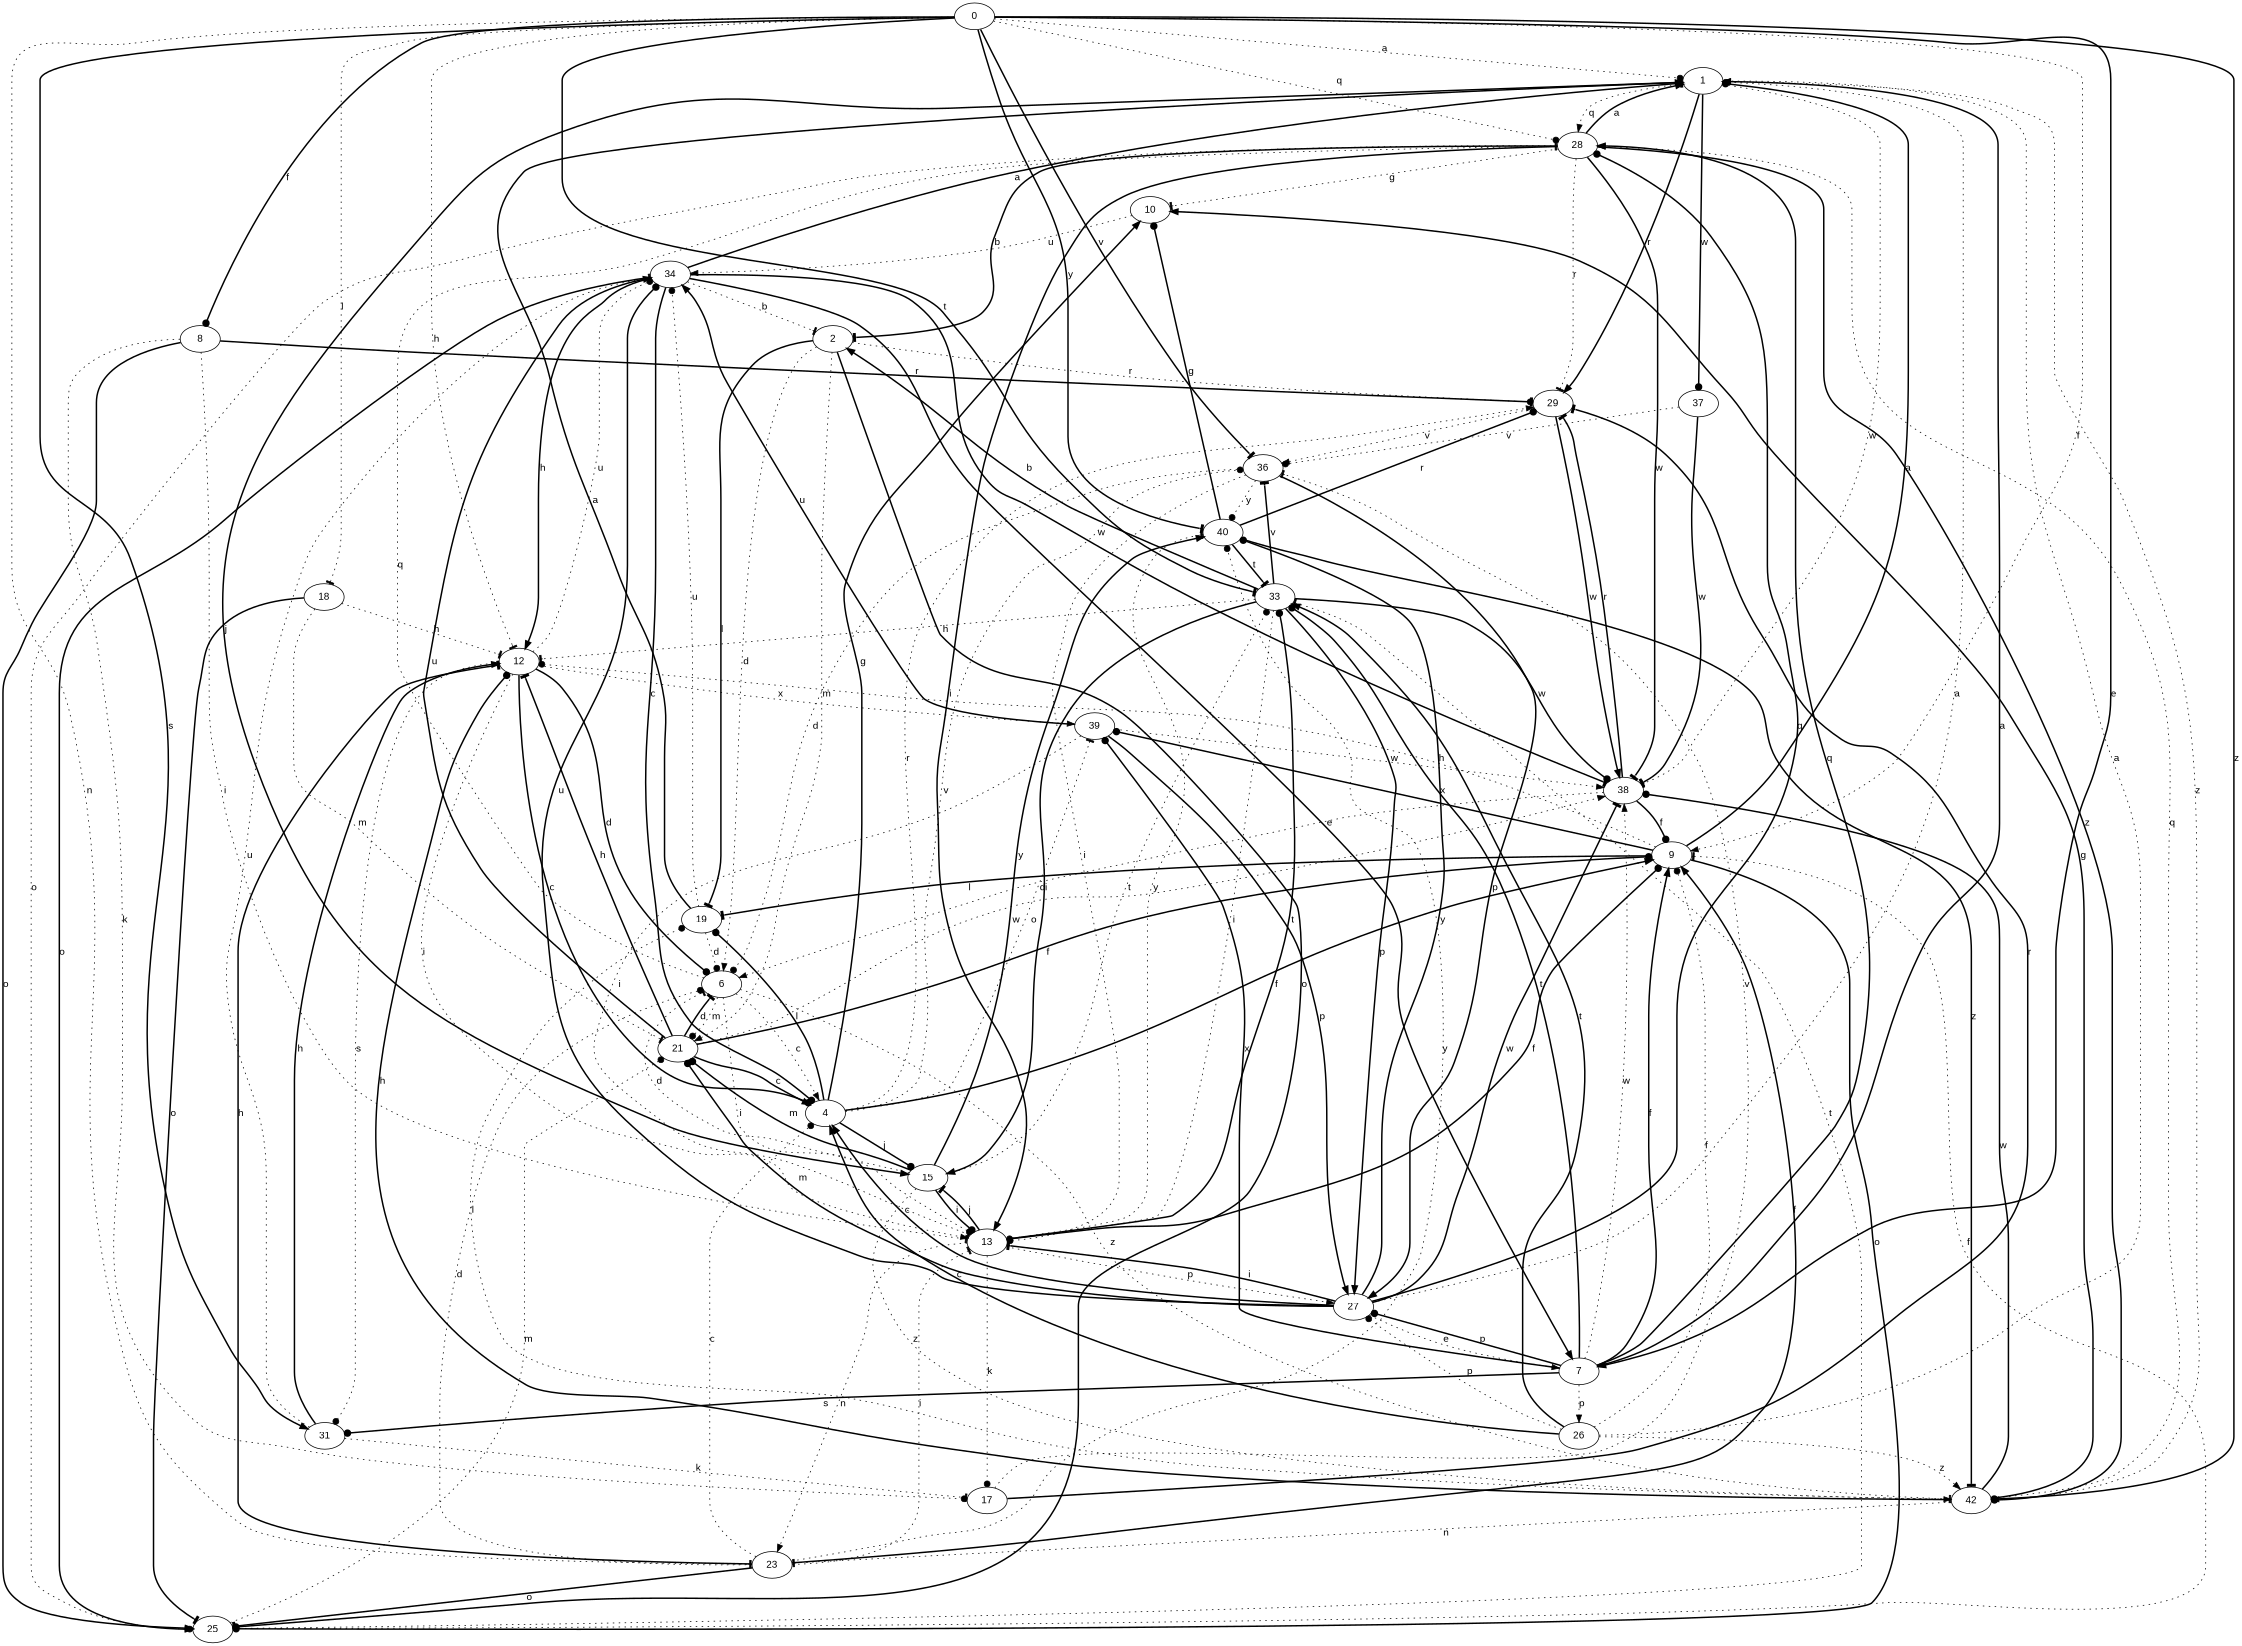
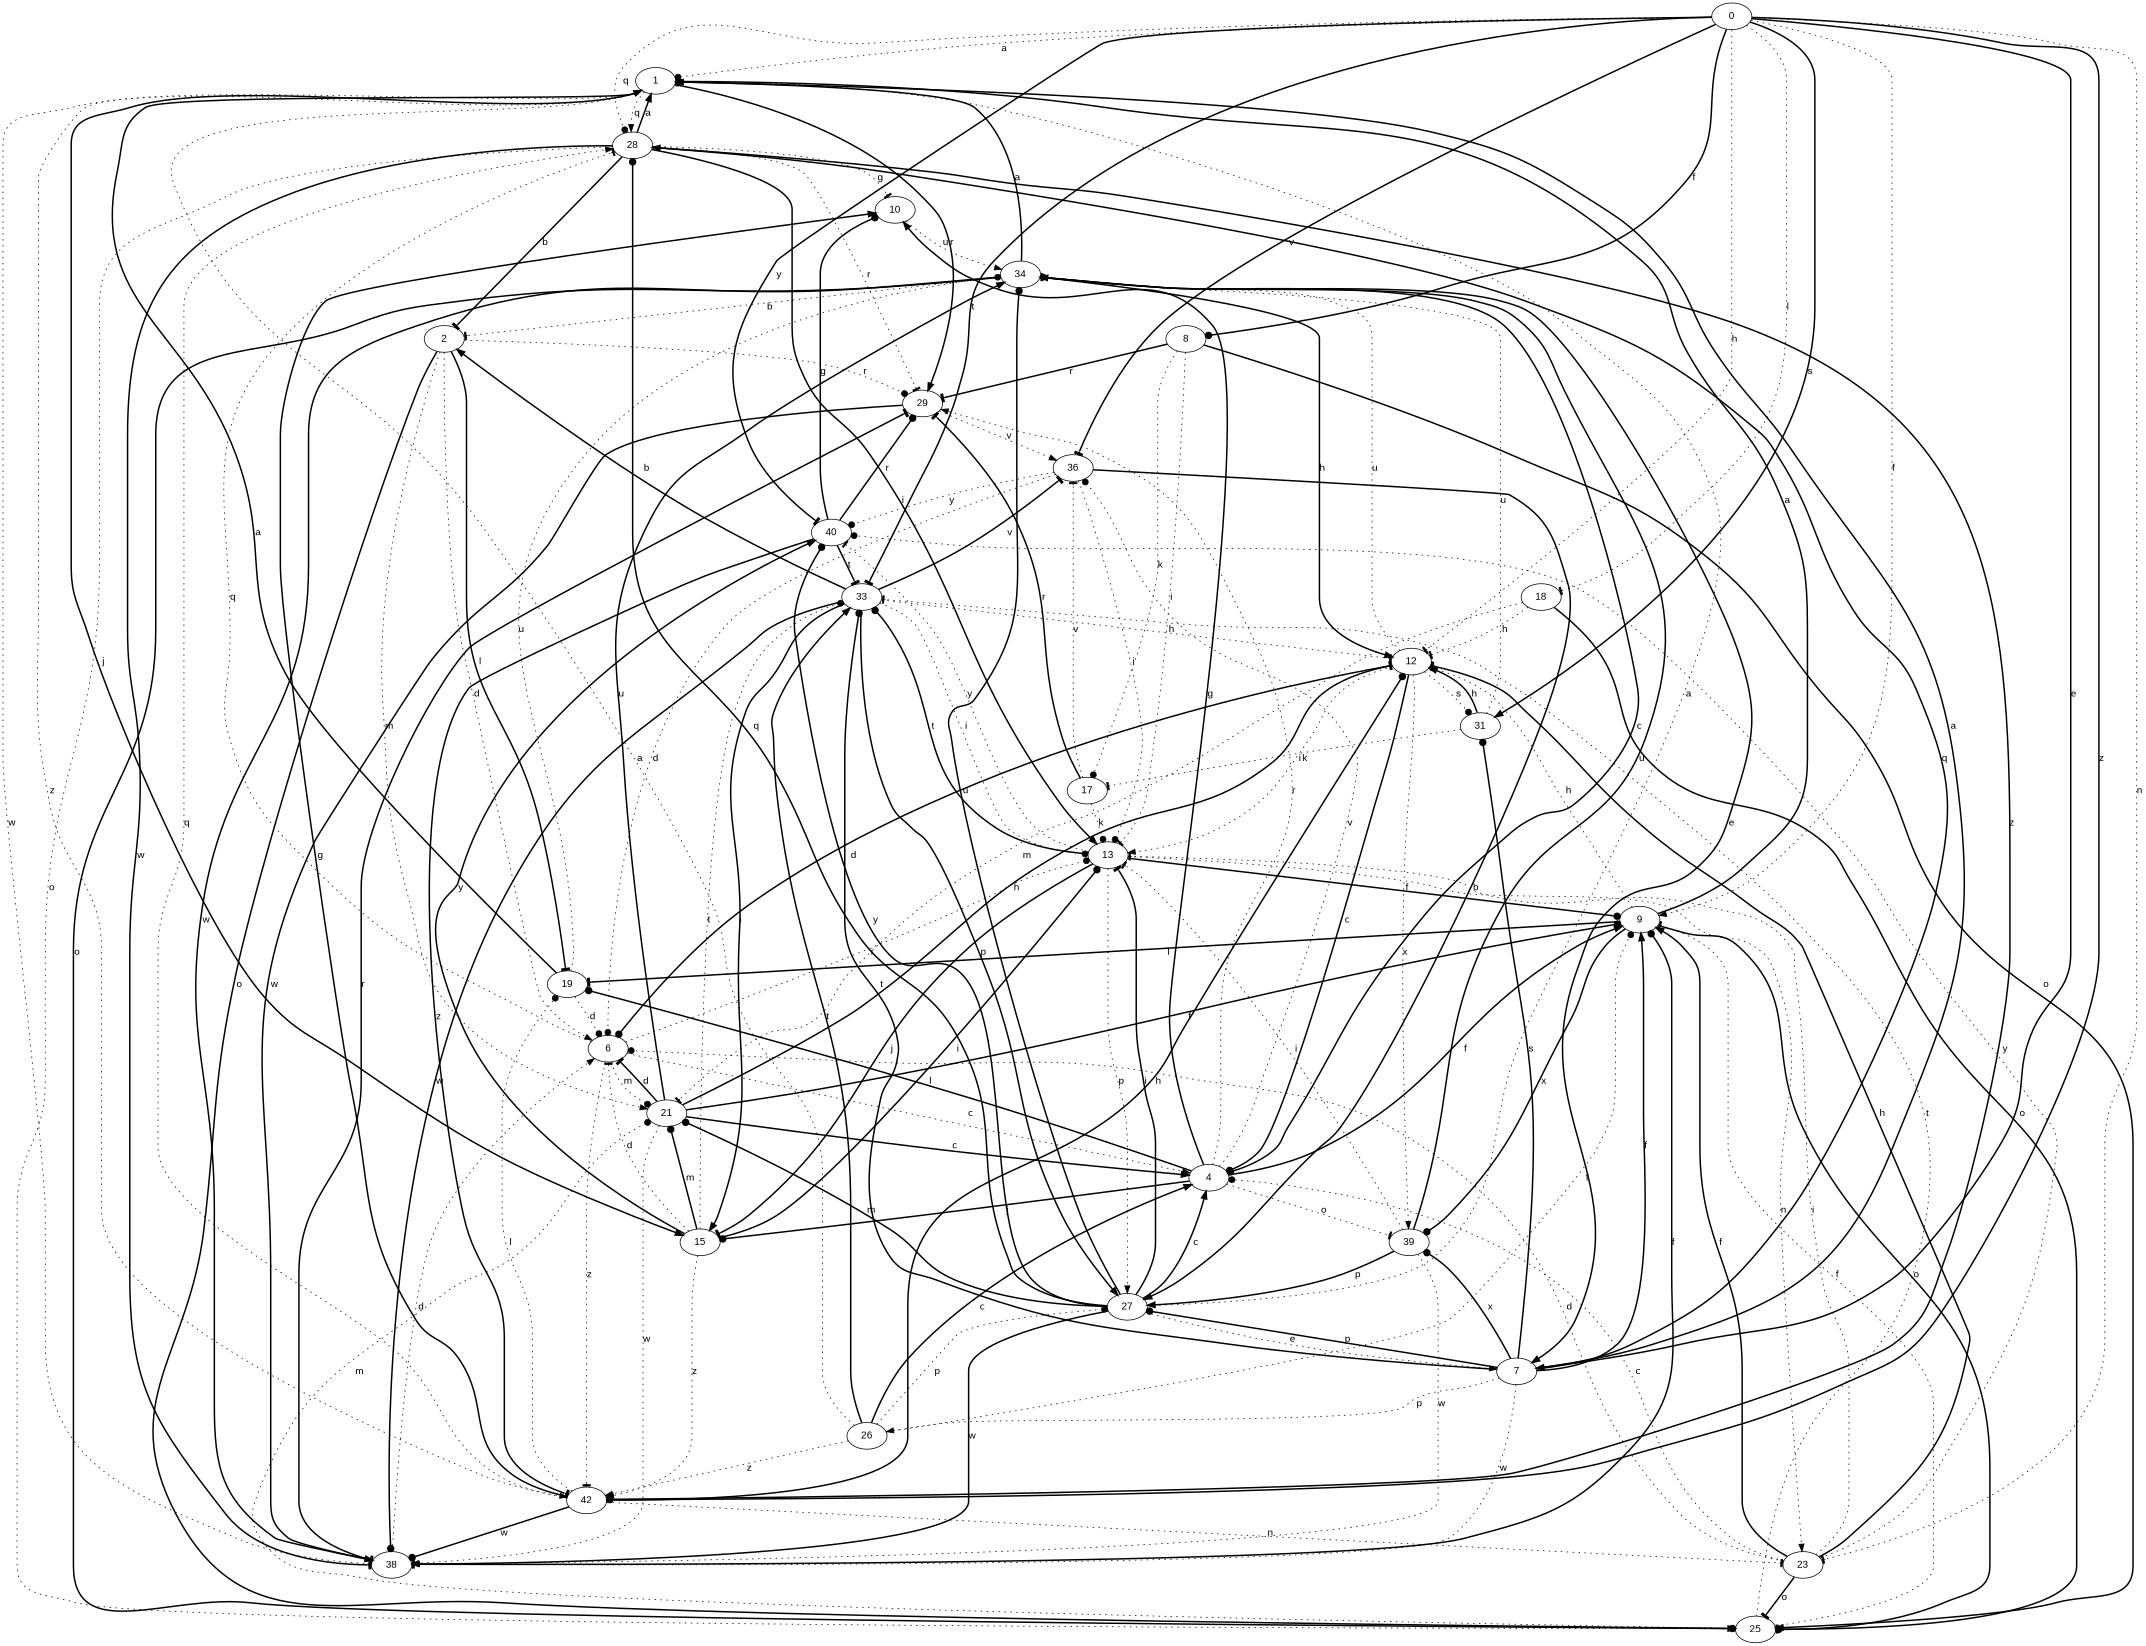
node "37": removed
edge "36" -> "27": label "p" -> "b"
edge "13" -> "17": reversed
